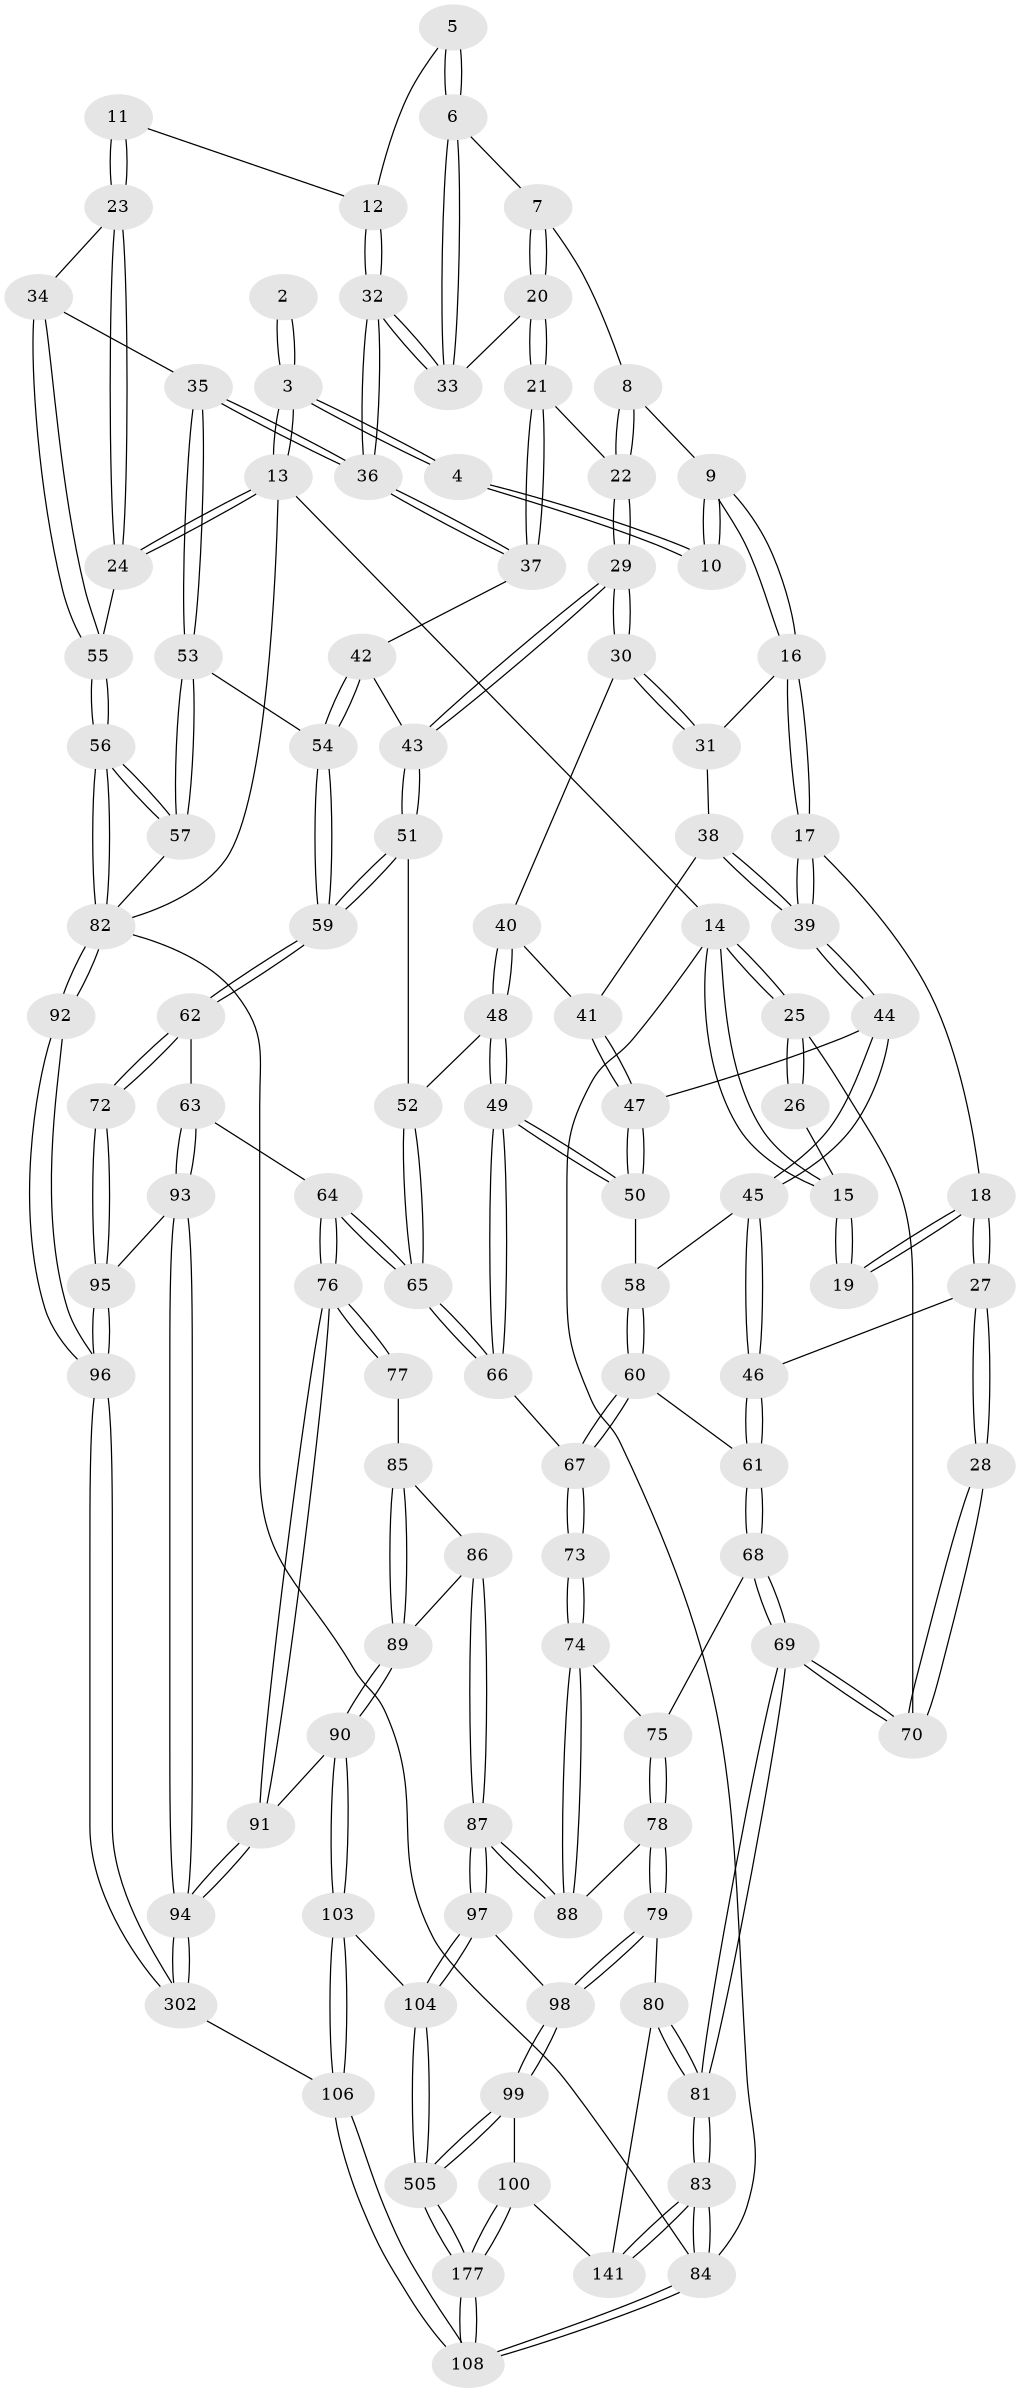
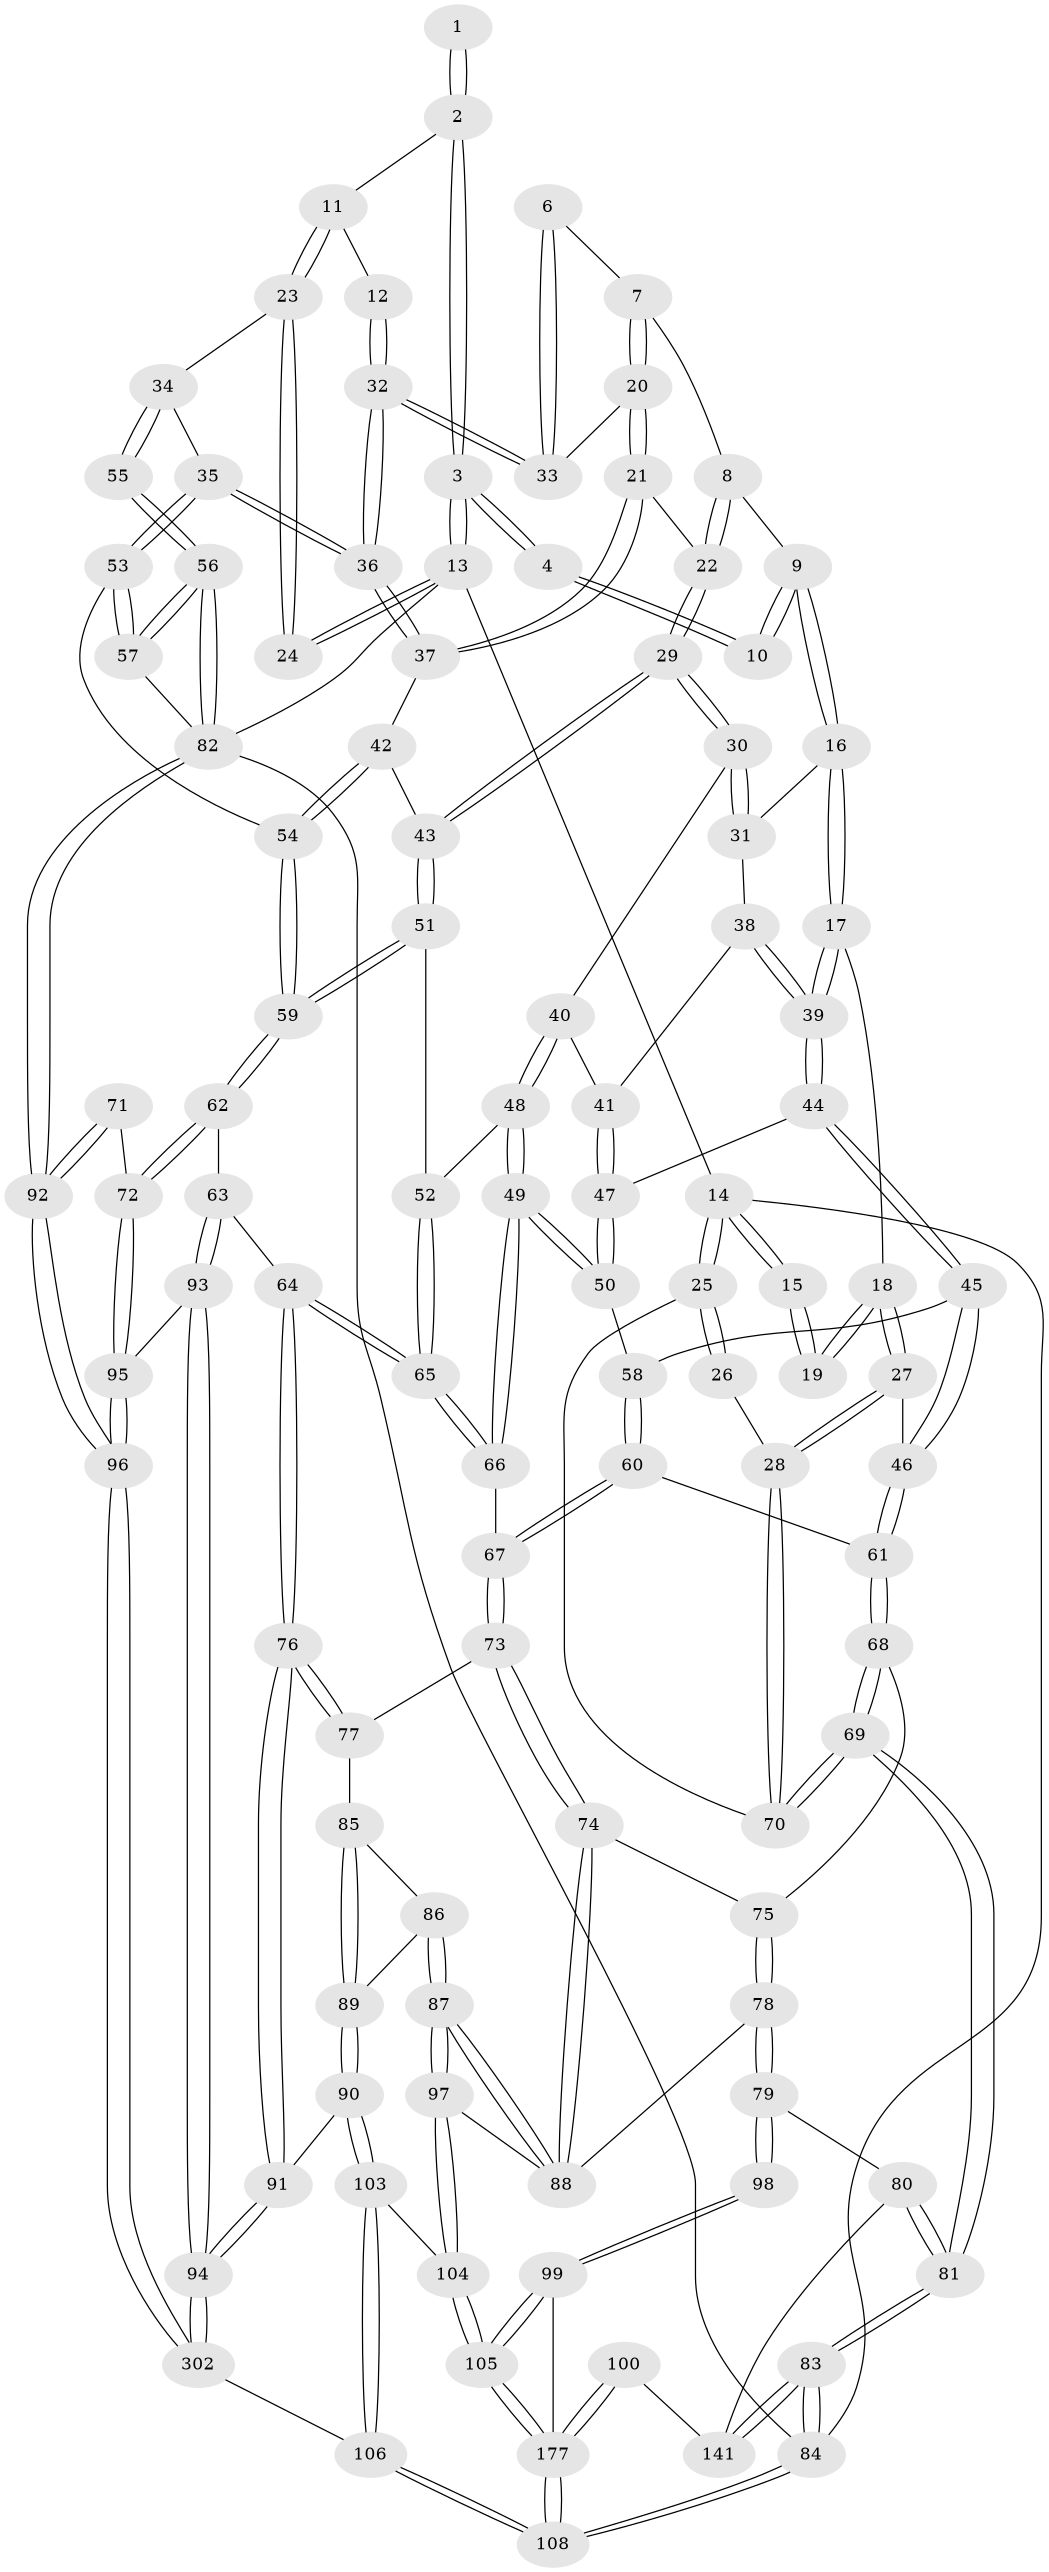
node "5": removed
node "1": added
edge "2" -- "11": added
edge "24" -- "55": removed
node "71": added
edge "26" -- "15": now "26" -- "28"
edge "73" -- "77": added
edge "97" -- "98": now "97" -- "88"
edge "99" -- "100": now "99" -- "177"
node "505": label "505" -> "105"
